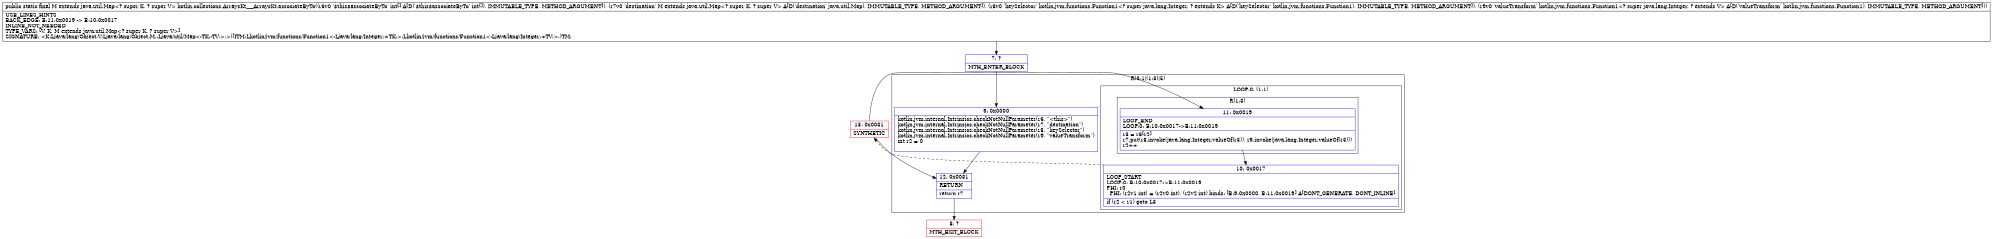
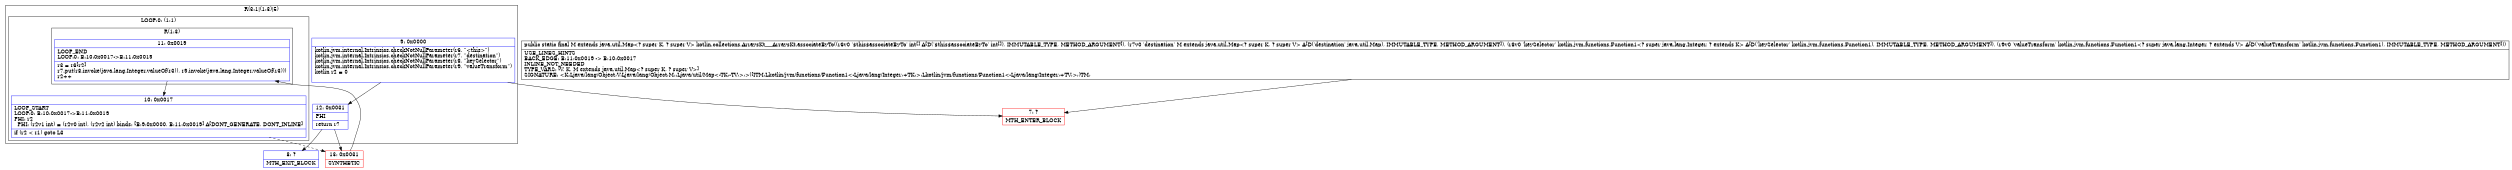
node "7: ?": color blue -> red
edge "7: ?" -> "9: 0x0000": reversed
node "9: 0x0000": text "int r2 = 0" -> "kotlin r2 = 0"
edge "13: 0x0031" -> "12: 0x0031": reversed
node "12: 0x0031": text "RETURN" -> "PHI"
node "10: 0x0017": text "PHI: r0" -> "PHI: r2"
node "8: ?": color red -> blue
